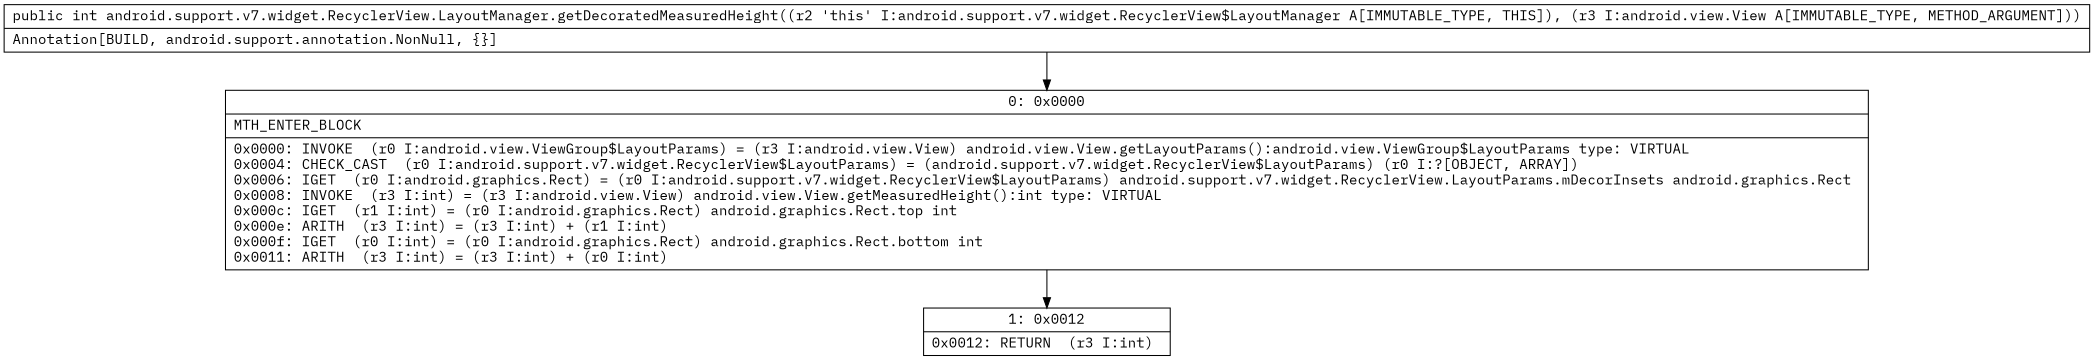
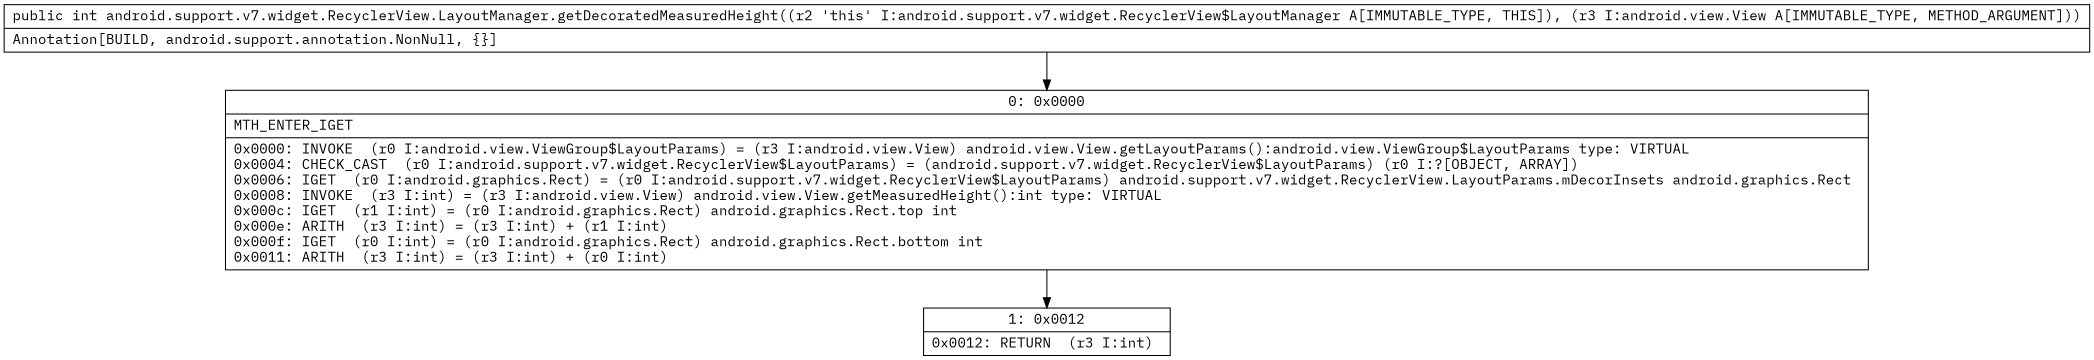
node "0: 0x0000": text "MTH_ENTER_BLOCK" -> "MTH_ENTER_IGET"
